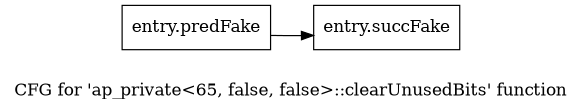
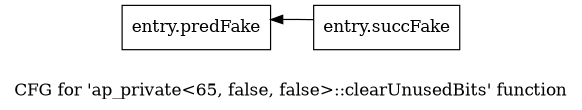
edge "entry.predFake" -> "entry.succFake": reversed
